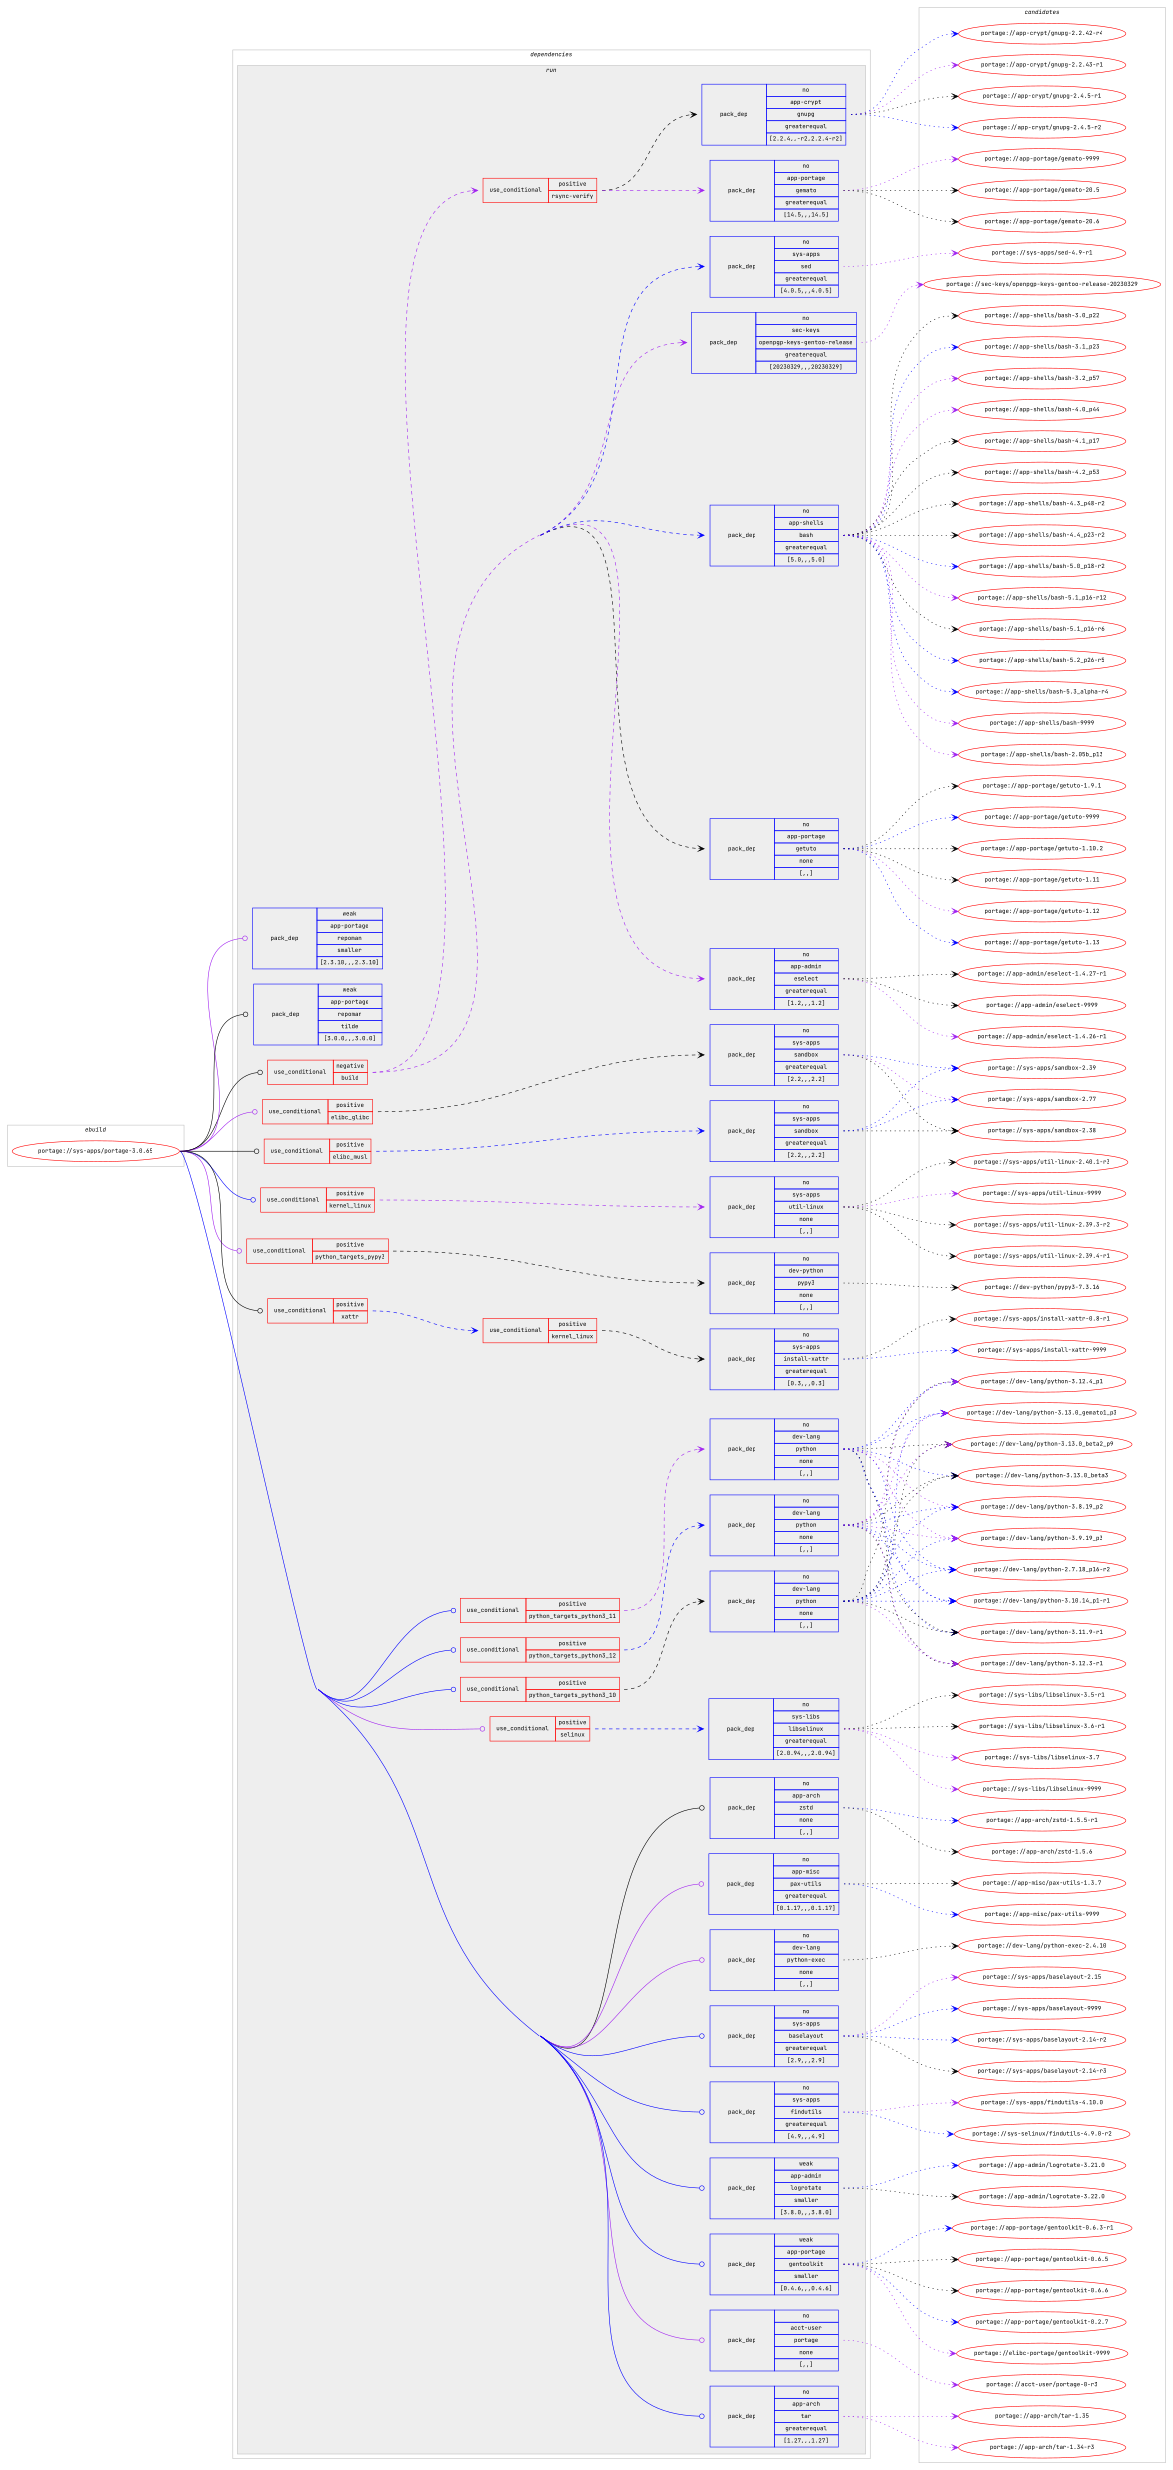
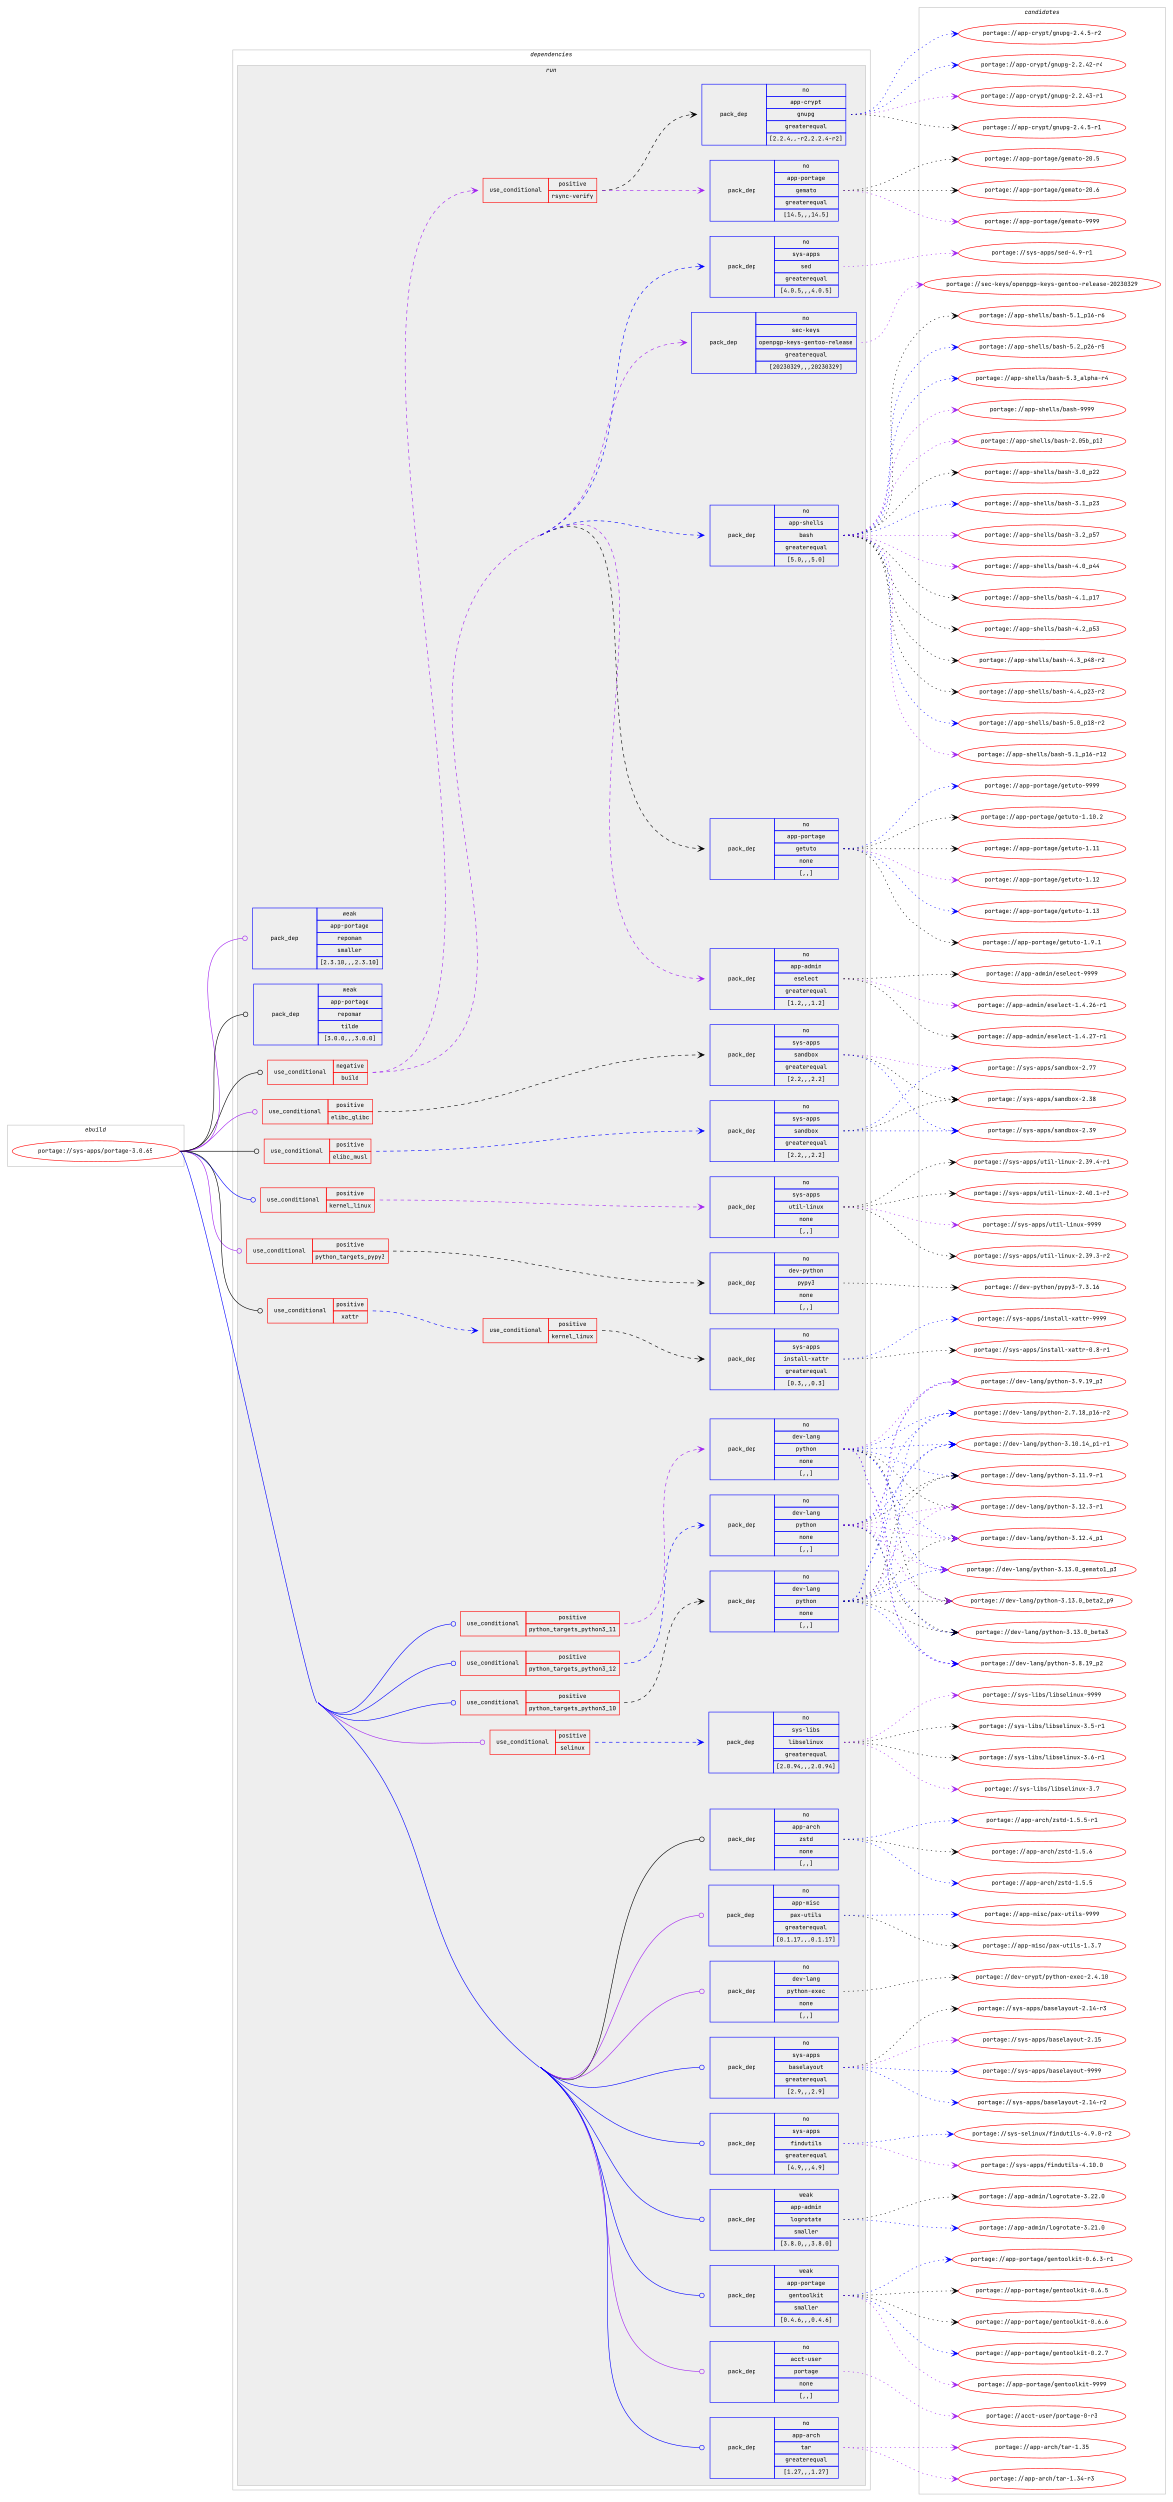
node "portage://app-arch/zstd-1.5.5": added
node "portage://dev-lang/python-exec-2.4.10": label "portage://dev-lang/python-exec-2.4.10" -> "portage://dev-crypt/python-exec-2.4.10"
node "portage://elibc-portage/gentoolkit-9999": label "portage://elibc-portage/gentoolkit-9999" -> "portage://app-portage/gentoolkit-9999"
